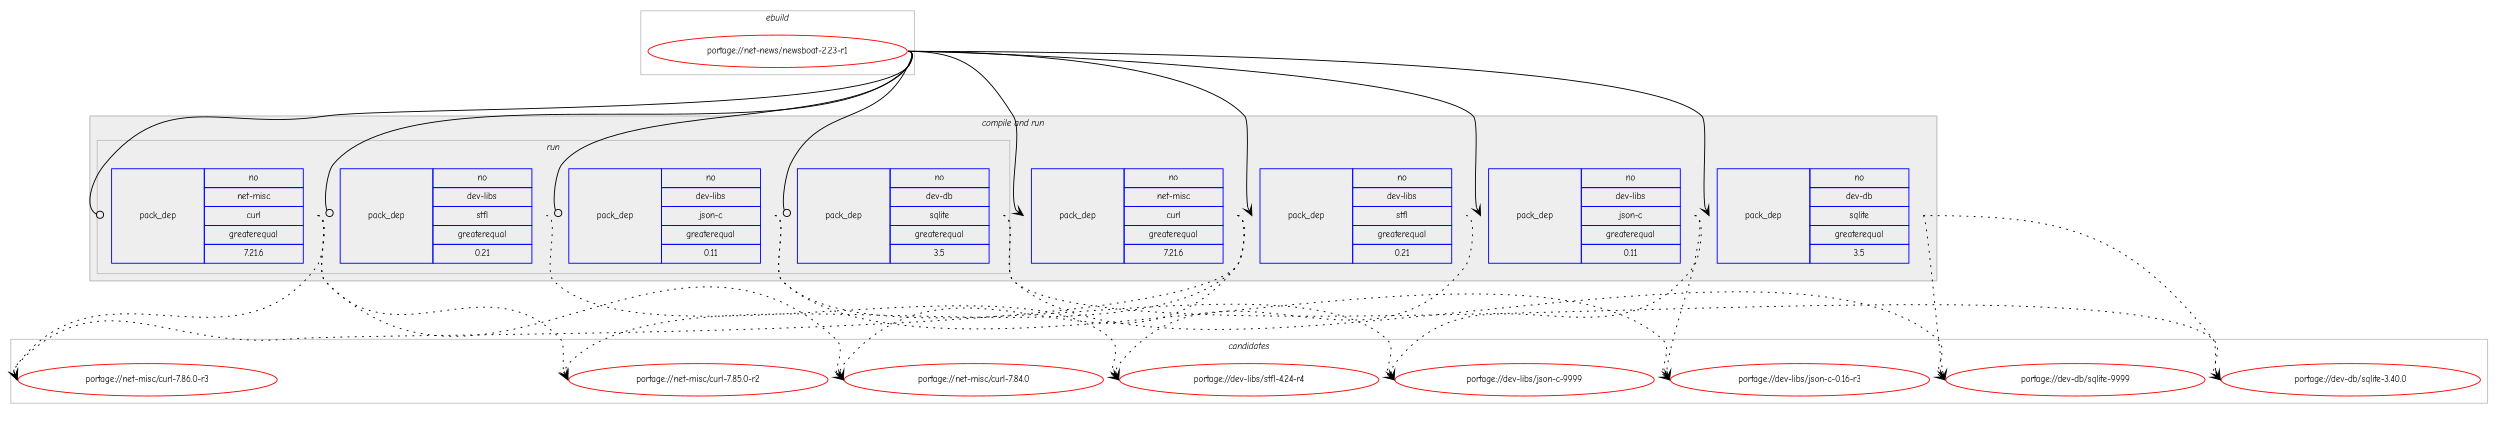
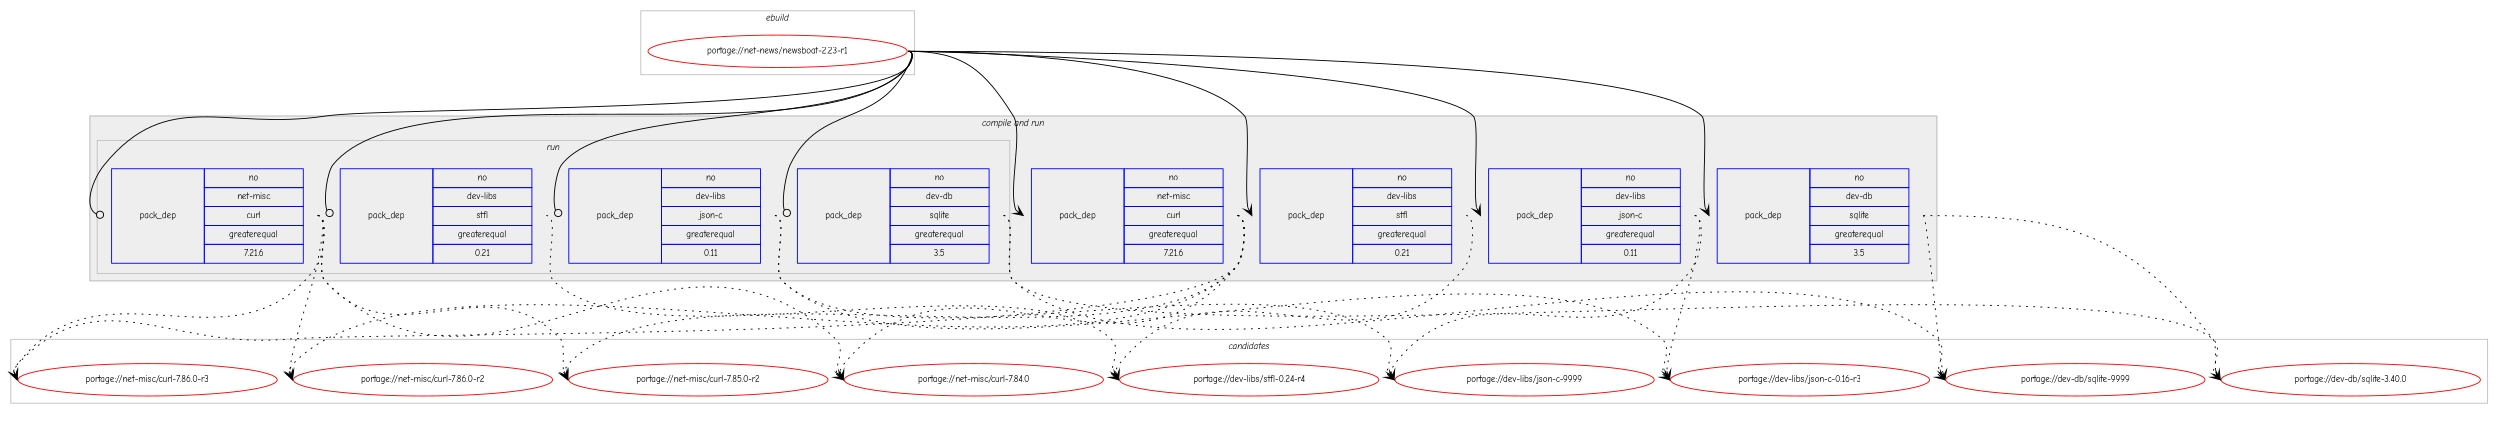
node "portage://net-misc/curl-7.86.0-r2": added
node "portage://dev-libs/stfl-4.24-r4": label "portage://dev-libs/stfl-4.24-r4" -> "portage://dev-libs/stfl-0.24-r4"
